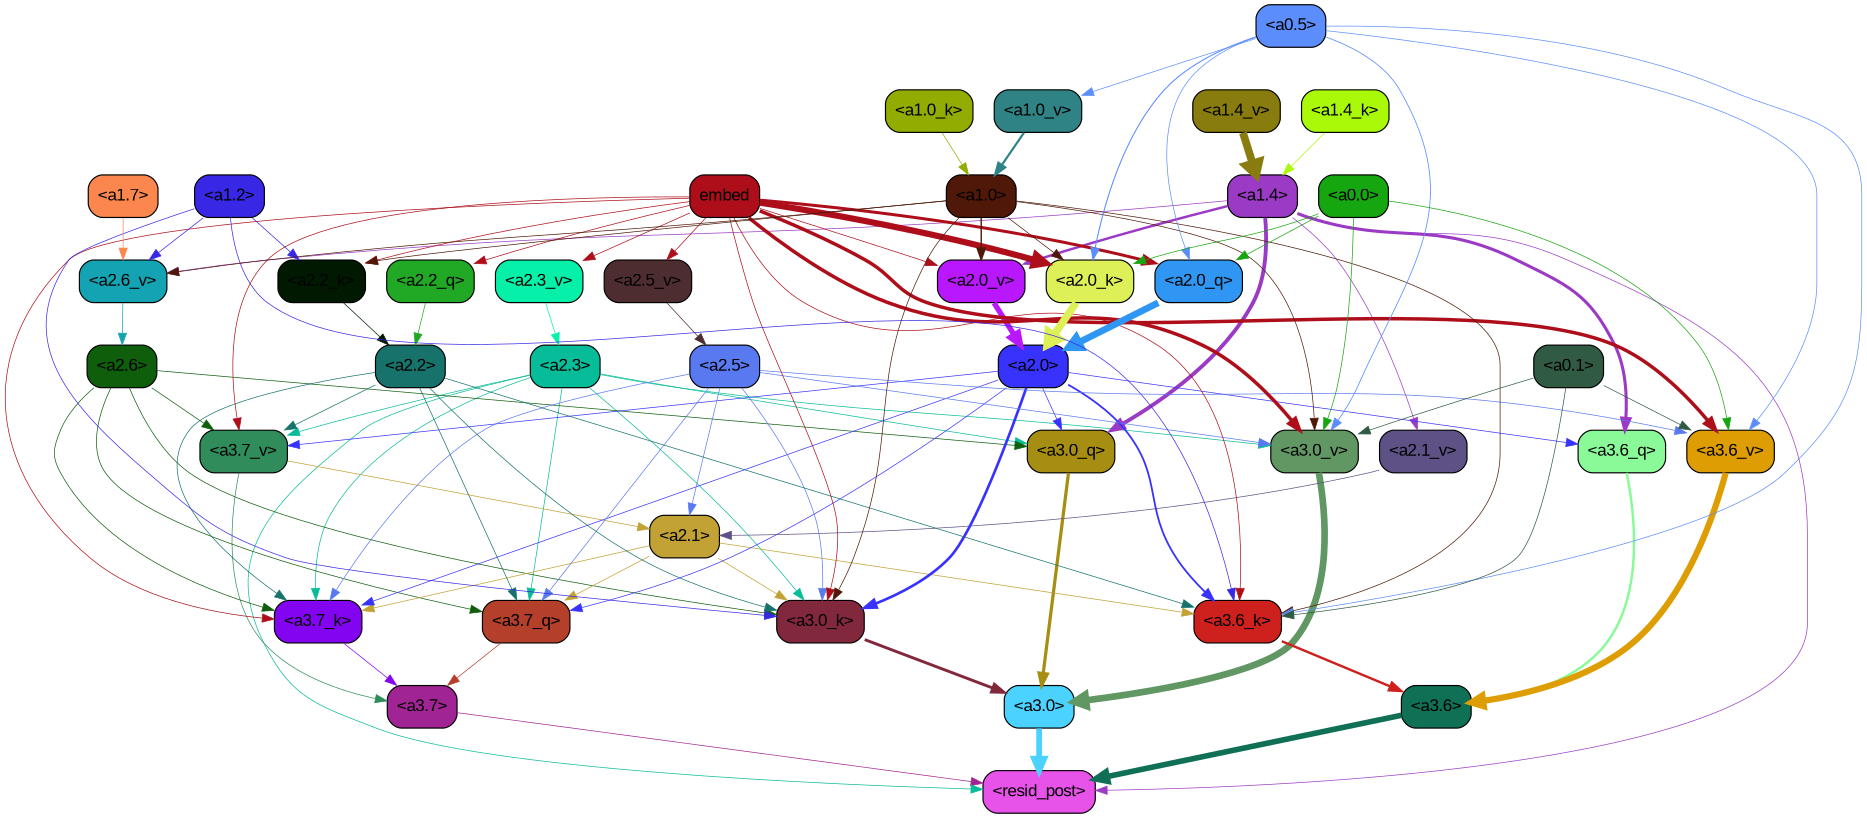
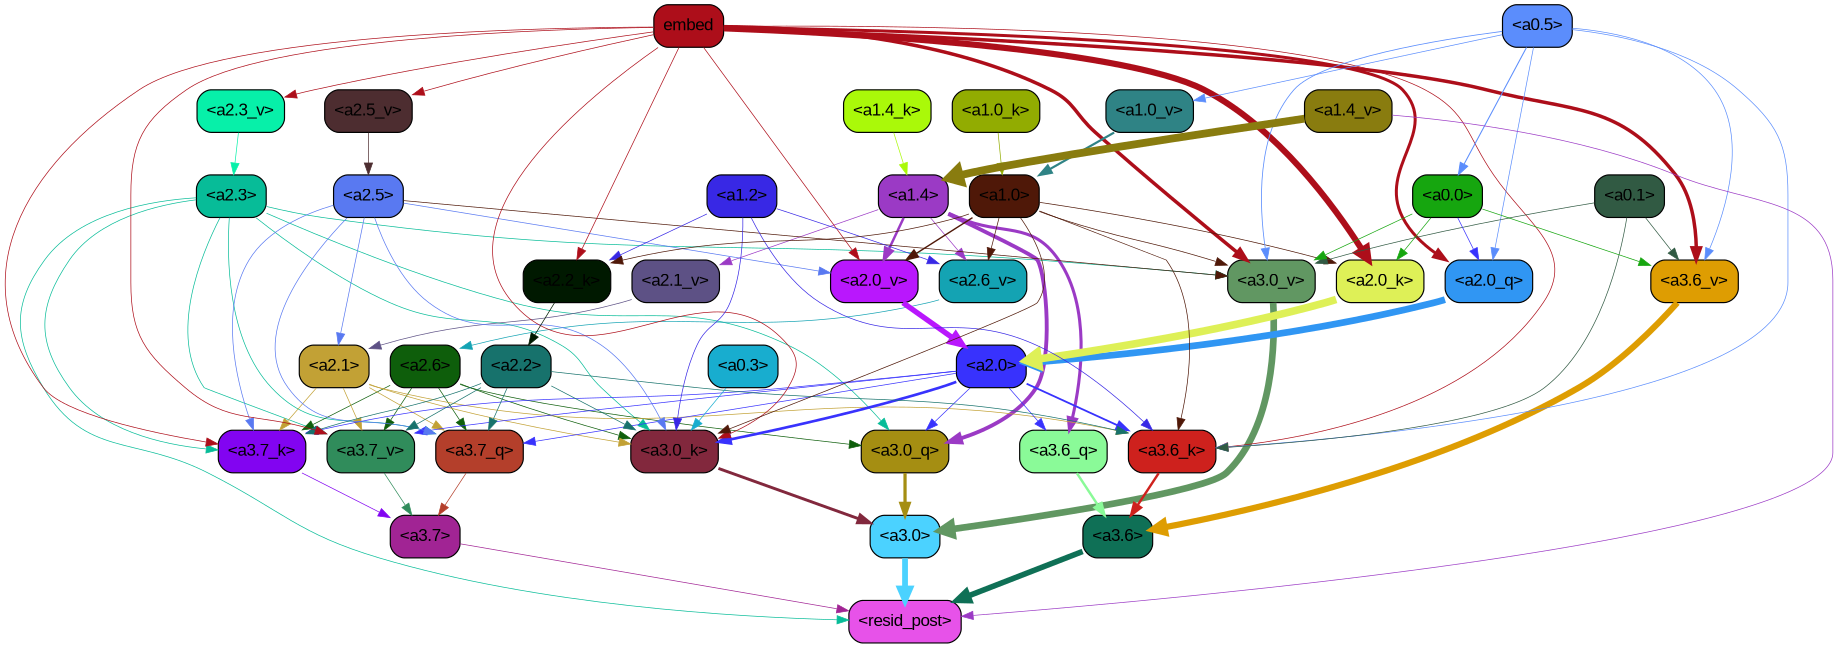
edge "<a0.5>" -> "<a2.0_k>": now "<a0.5>" -> "<a0.0>"
node "<a1.7>": removed
edge "<a0.0>" -> "<a2.0_q>": color #16a60f -> #3832fd
node "<a2.2_q>": removed
node "<a0.3>": added
edge "<a2.5>" -> "<a3.6_v>": now "<a2.5>" -> "<a2.0_v>"
edge "<a2.5>" -> "<a3.0_v>": color #5979f1 -> #4f1808
edge "<a3.7_v>" -> "<a2.1>": reversed
edge "<a1.4>" -> "<resid_post>": now "<a1.4_v>" -> "<resid_post>"
